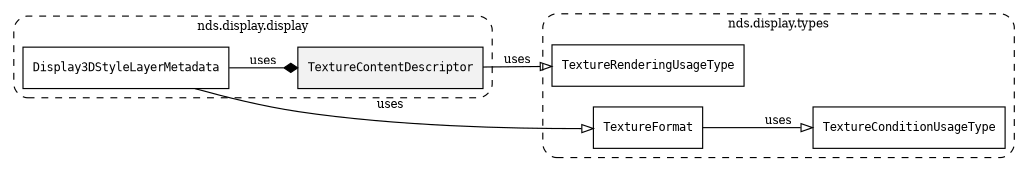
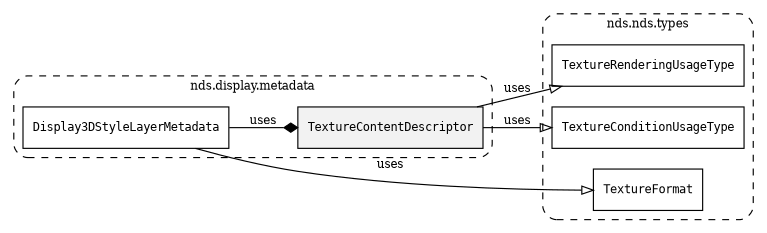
cluster "nds.display.types": label "nds.display.types" -> "nds.nds.types"
cluster "nds.display.display": label "nds.display.display" -> "nds.display.metadata"
edge "TextureFormat" -> "TextureConditionUsageType": now "TextureContentDescriptor" -> "TextureConditionUsageType"
